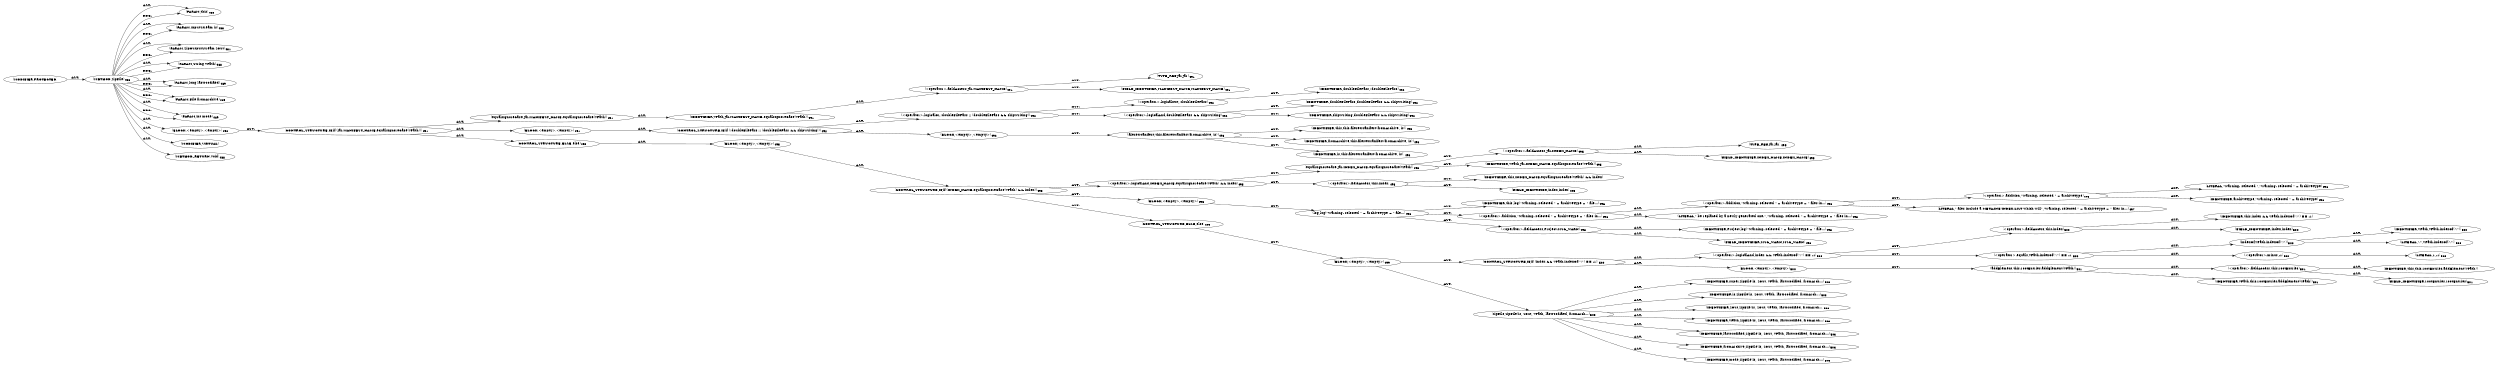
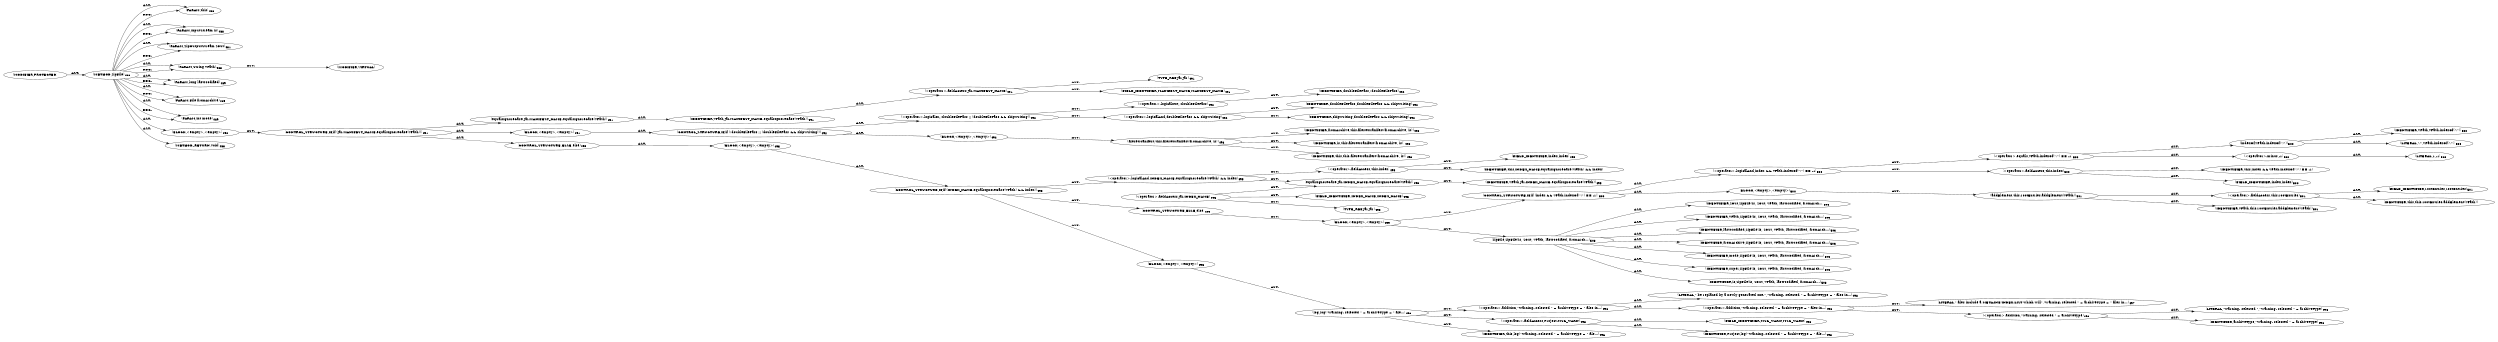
edge "(METHOD,zipFile)" -> "(MODIFIER,VIRTUAL)": now "(PARAM,String vPath)" -> "(MODIFIER,VIRTUAL)"
edge "(equalsIgnoreCase,Jar.INDEX_NAME.equalsIgnoreCase(vPath))" -> "(<operator>.fieldAccess,Jar.INDEX_NAME)": reversed
